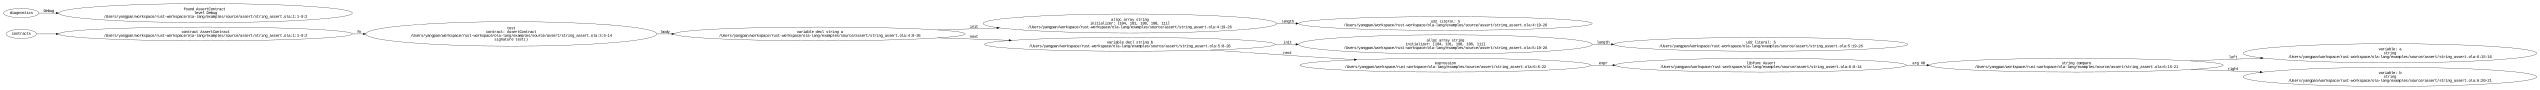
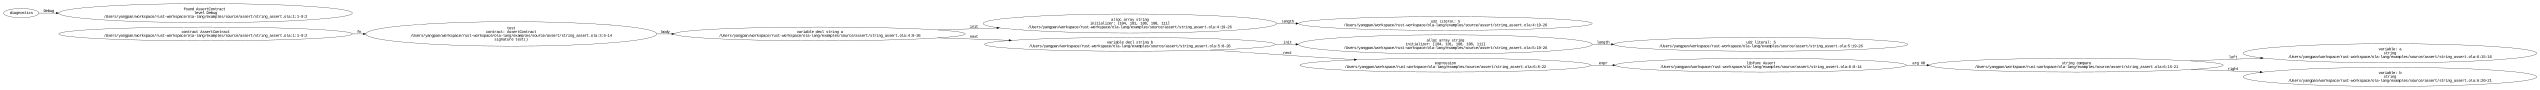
node "contracts": removed
